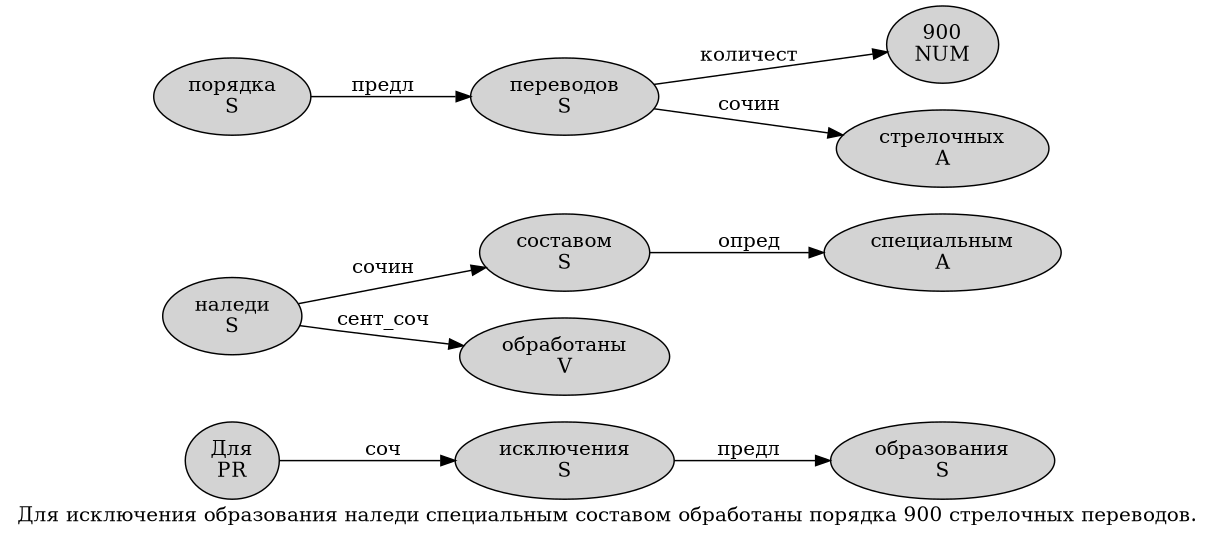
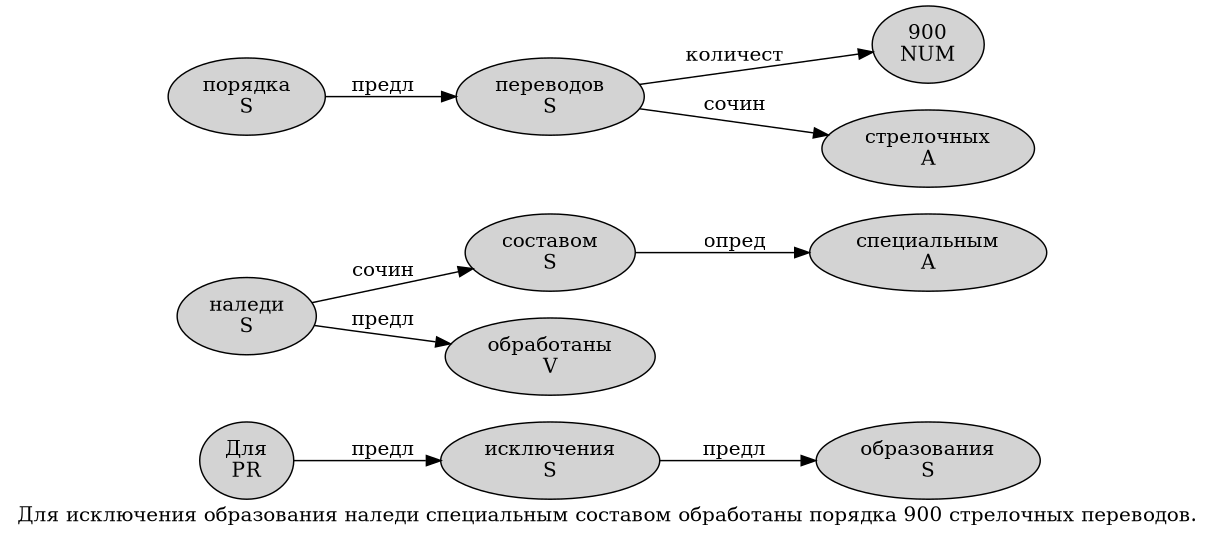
edge "наледи S" -> "обработаны V": label "сент_соч" -> "предл"
edge "Для PR" -> "исключения S": label "соч" -> "предл"
